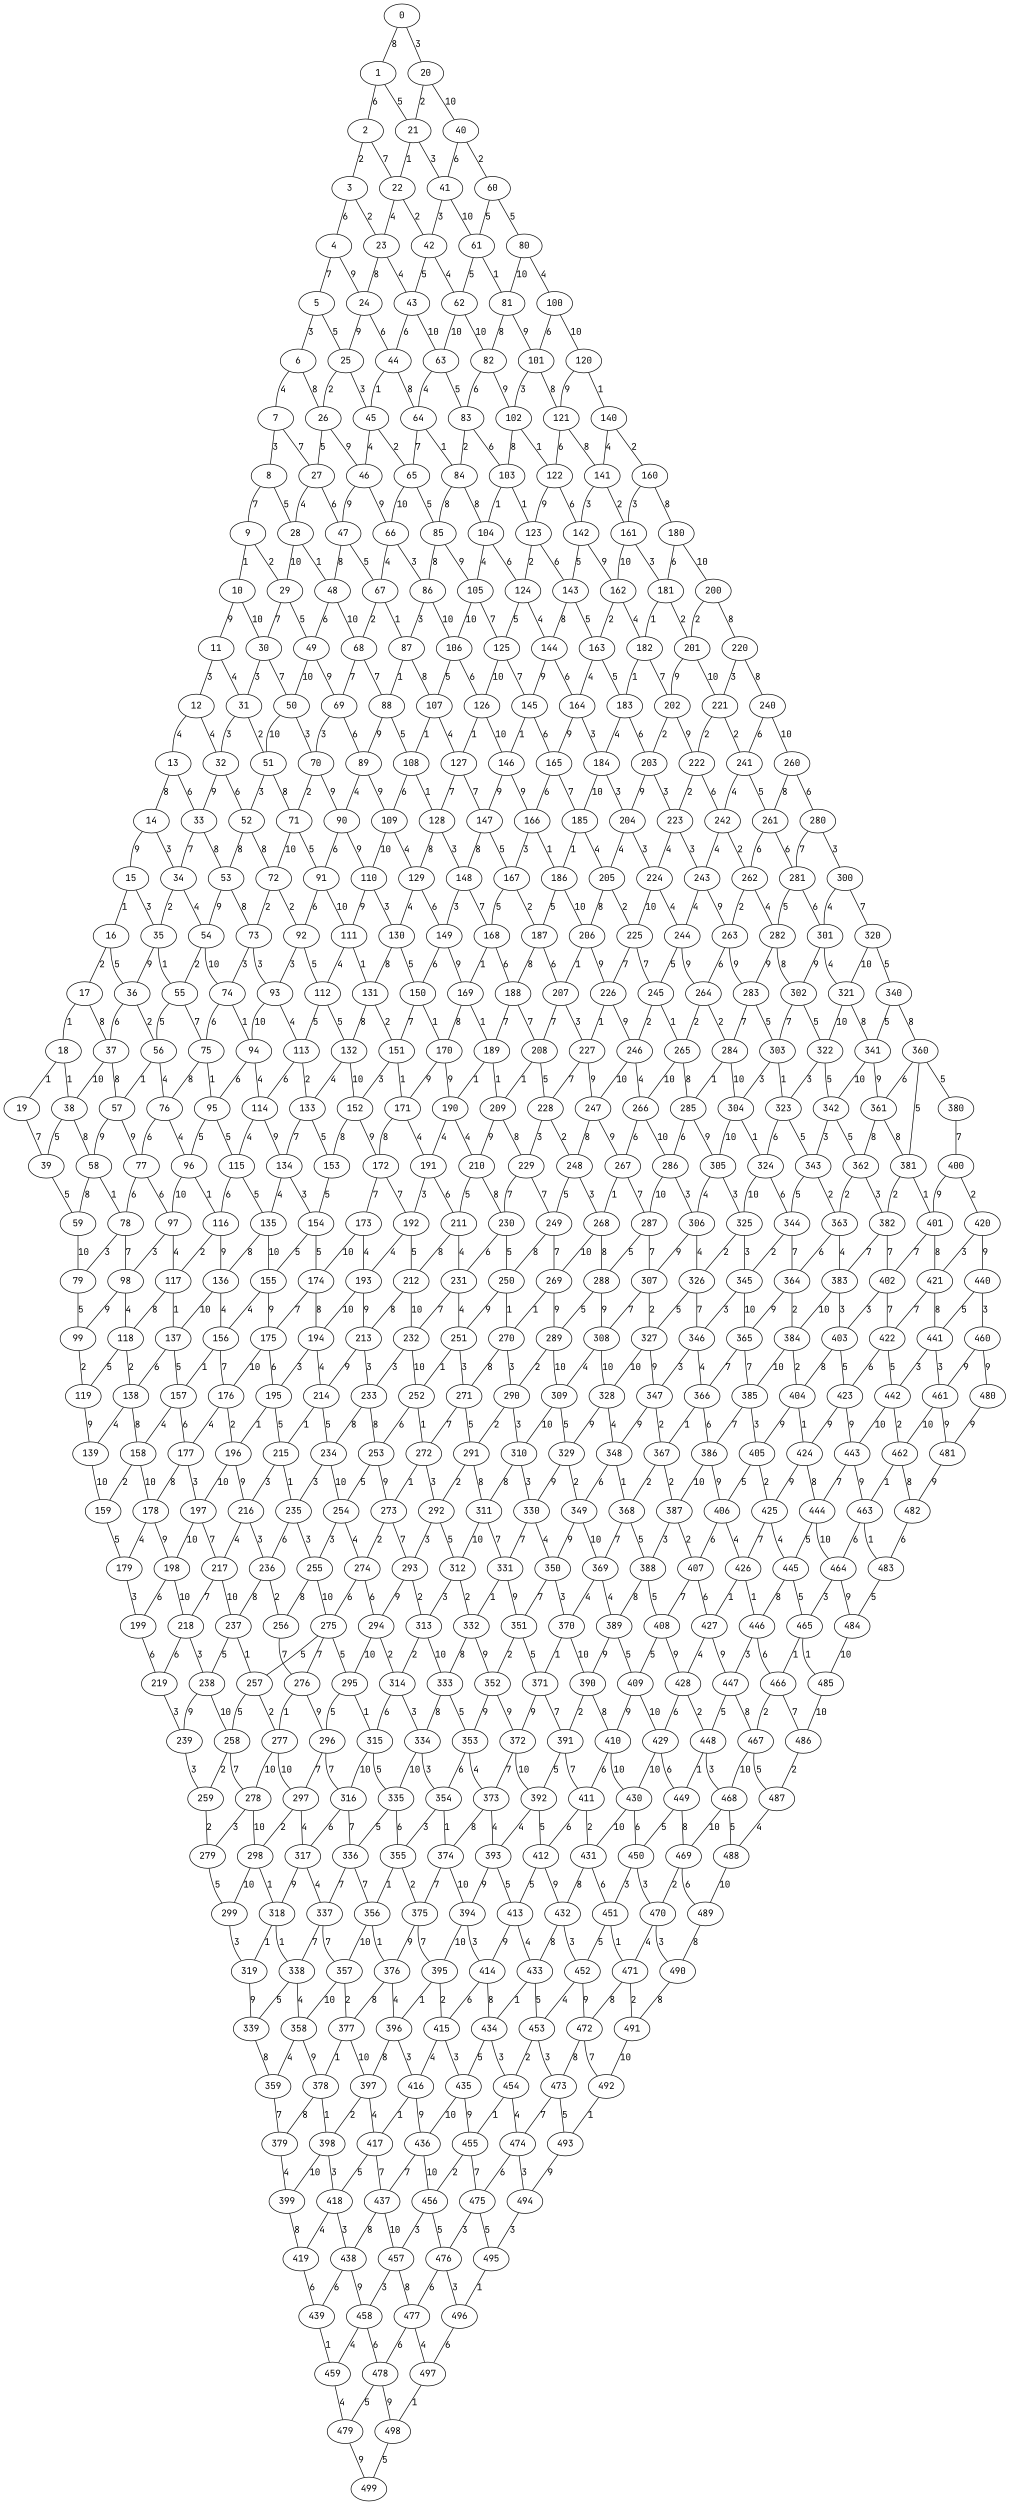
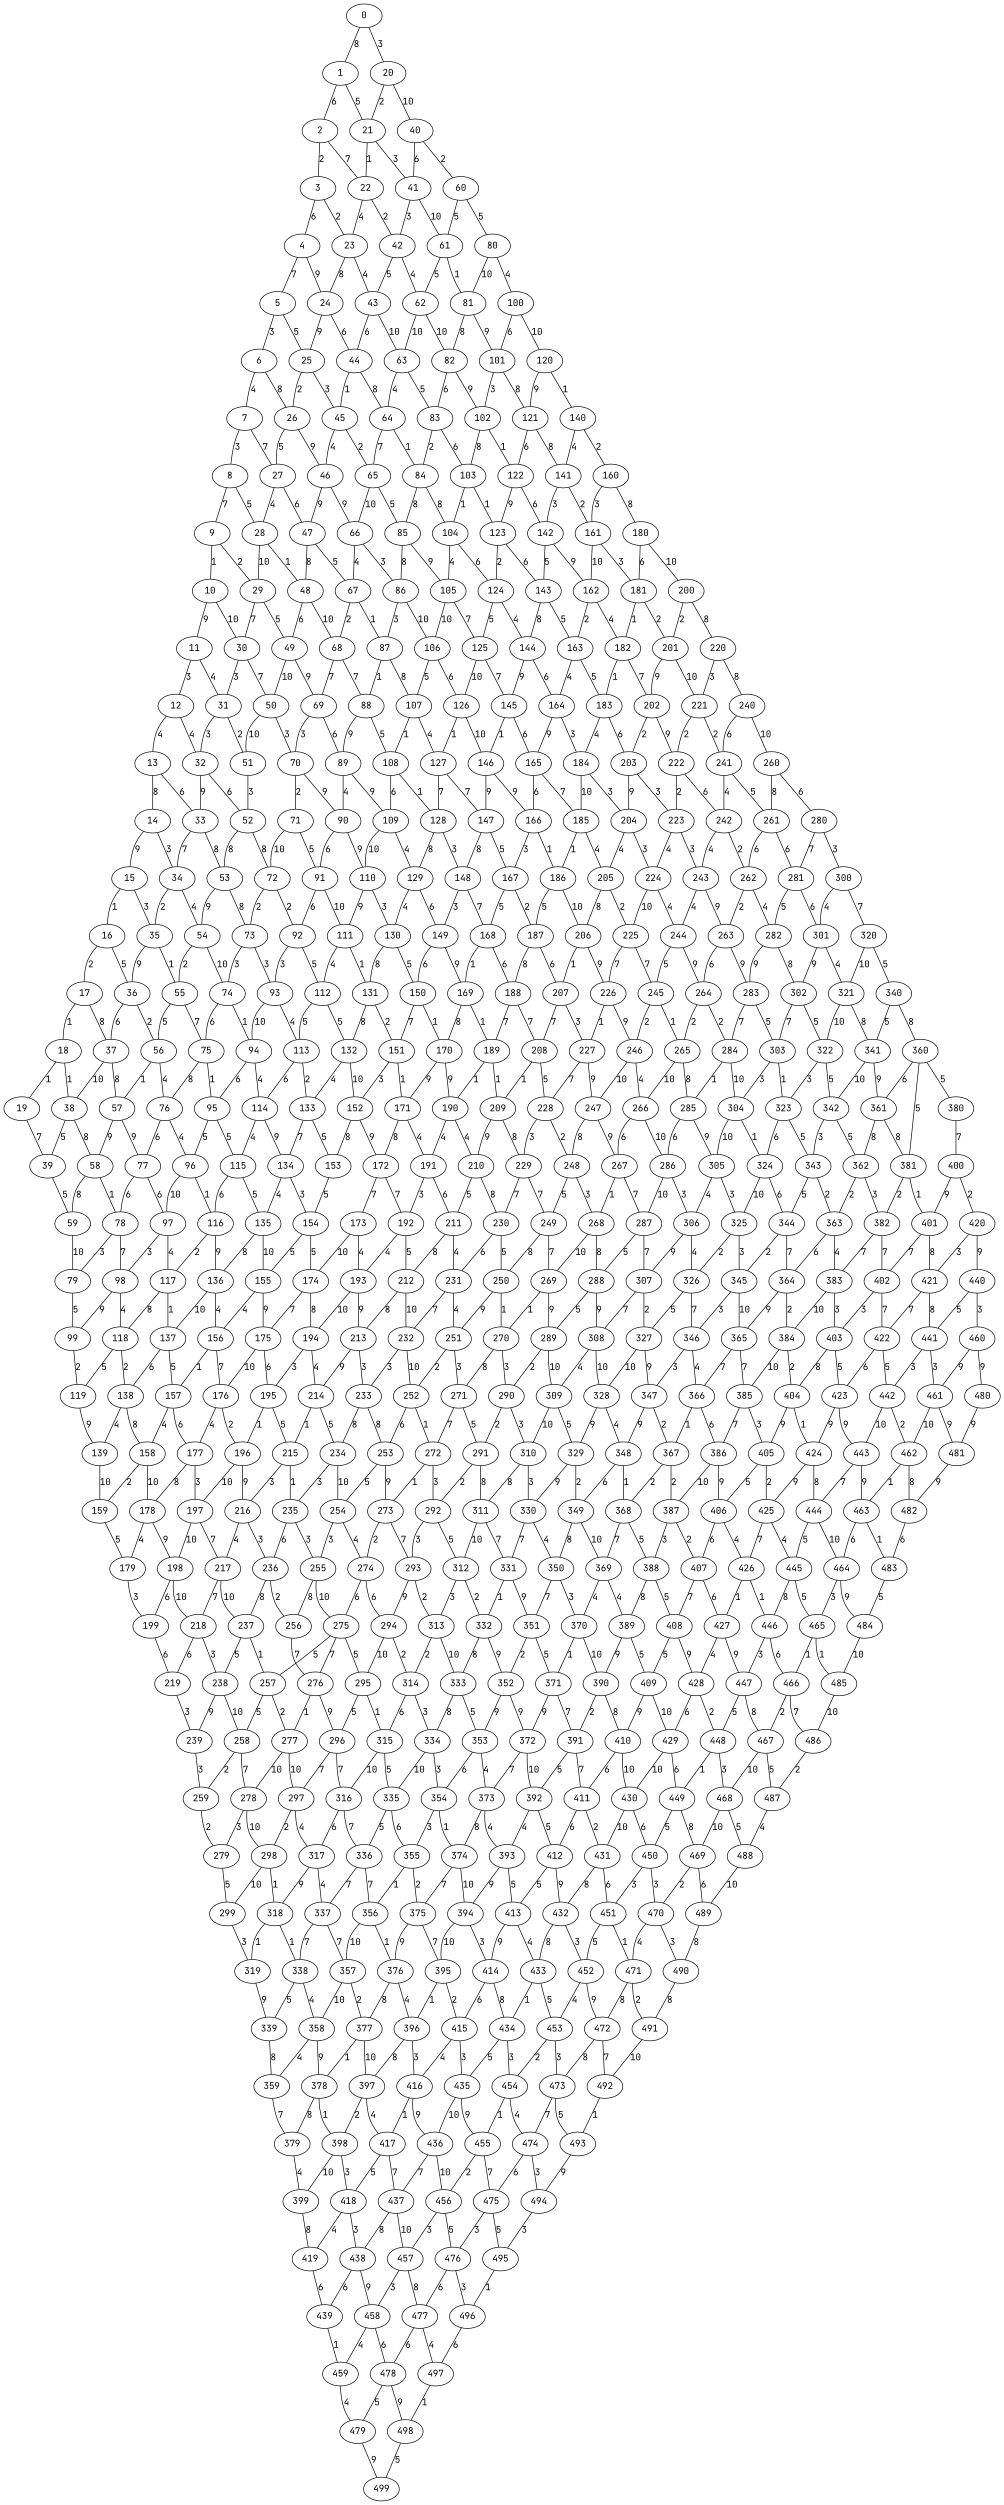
edge "51" -- "71": removed, label "8"
edge "251" -- "252": label "1" -> "2"
edge "349" -- "350": label "9" -> "8"
